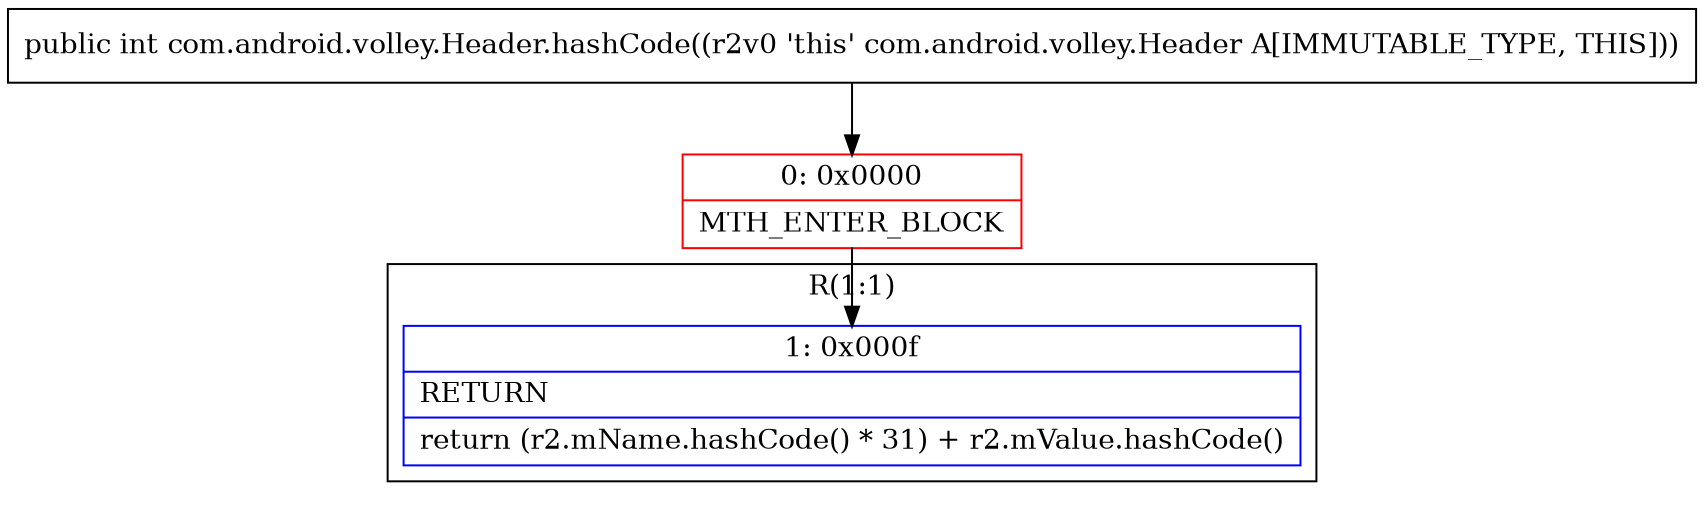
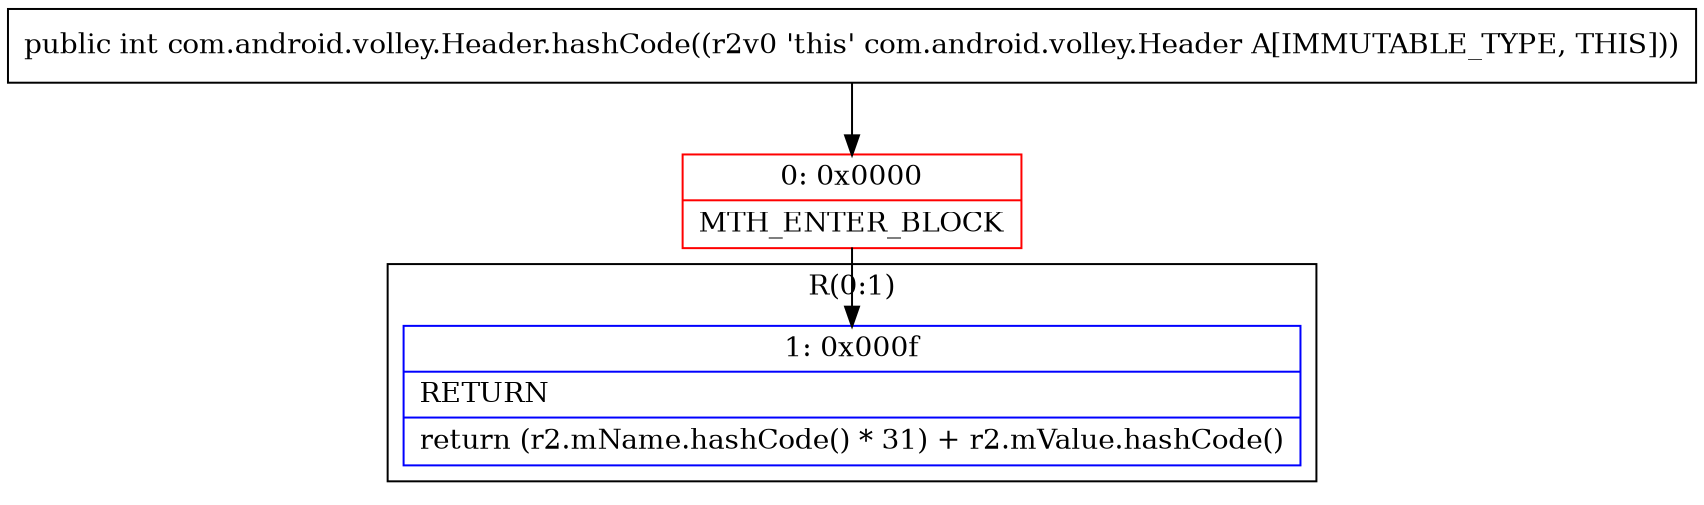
cluster "R(1:1)": label "R(1:1)" -> "R(0:1)"
